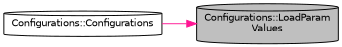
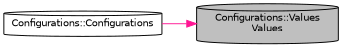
node "Configurations::LoadParam Values": label "Configurations::LoadParam Values" -> "Configurations::Values Values"
